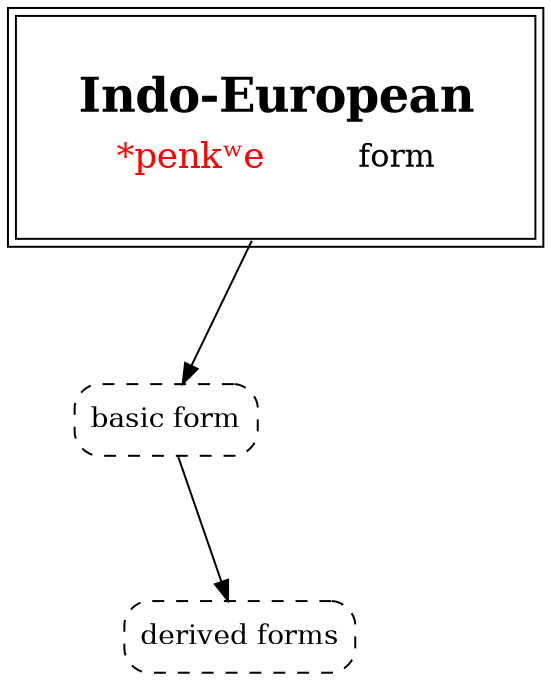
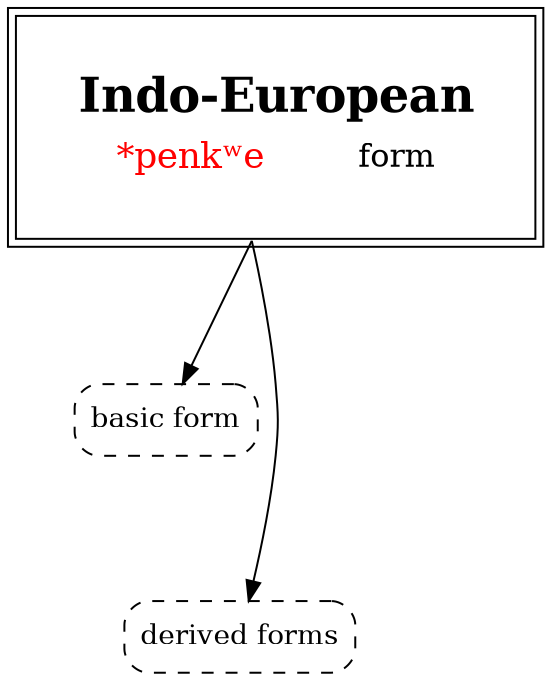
edge "basic form" -> "derived forms": now "Indo-European" -> "derived forms"
